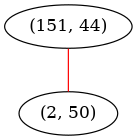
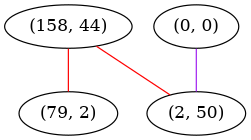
node "(151, 44)": label "(151, 44)" -> "(158, 44)"
node "(0, 0)": added
node "(79, 2)": added
